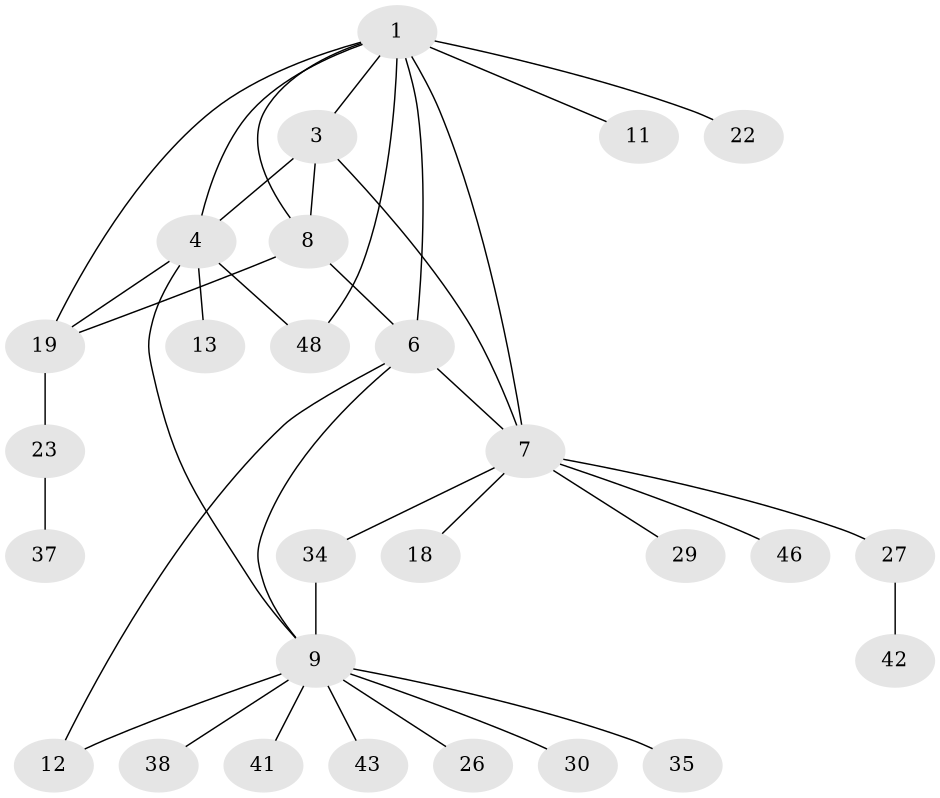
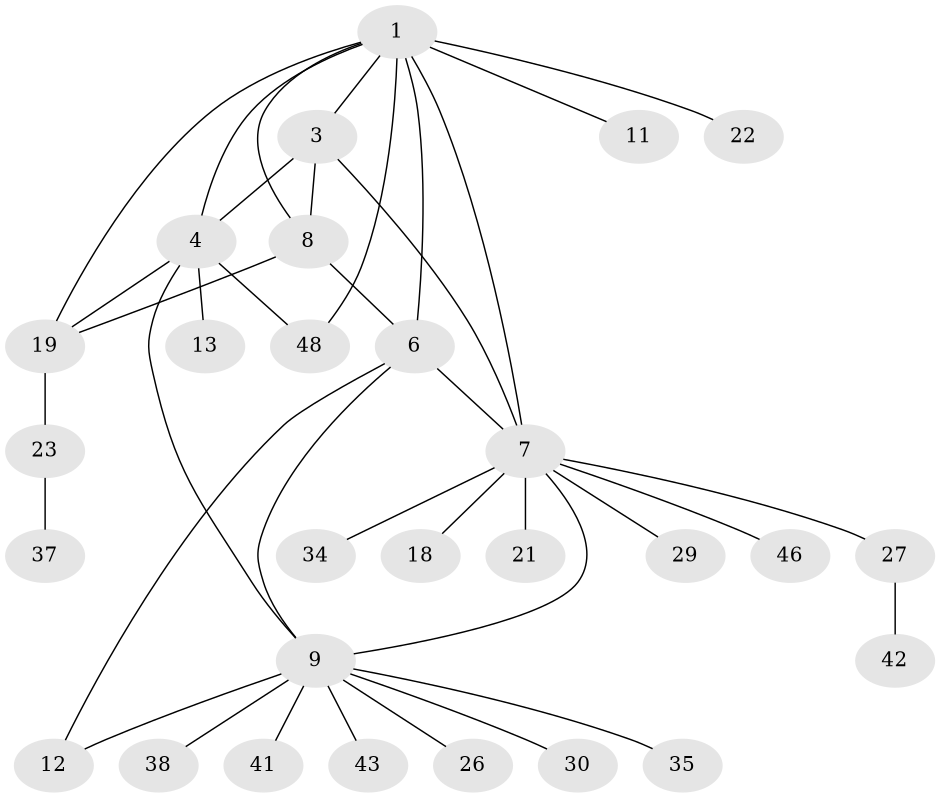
node "21": added
edge "34" -- "9": now "7" -- "9"
